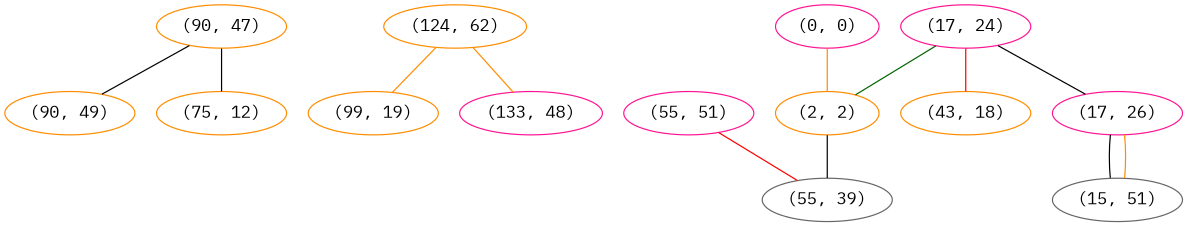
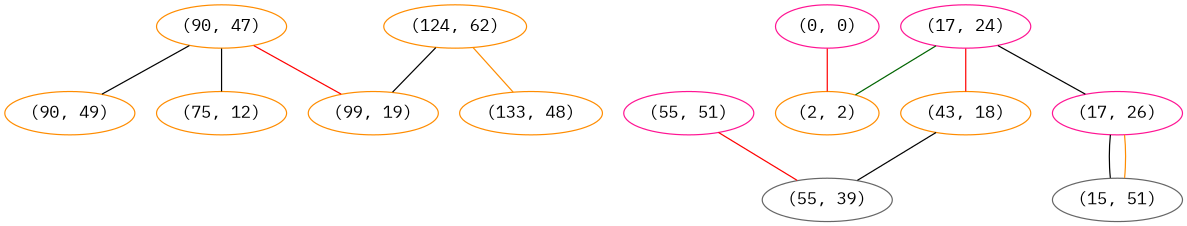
edge "(90, 47)" -- "(99, 19)": added
edge "(124, 62)" -- "(99, 19)": color darkorange -> black
edge "(0, 0)" -- "(2, 2)": color darkorange -> red
node "(133, 48)": color deeppink -> darkorange
edge "(2, 2)" -- "(55, 39)": now "(43, 18)" -- "(55, 39)"
